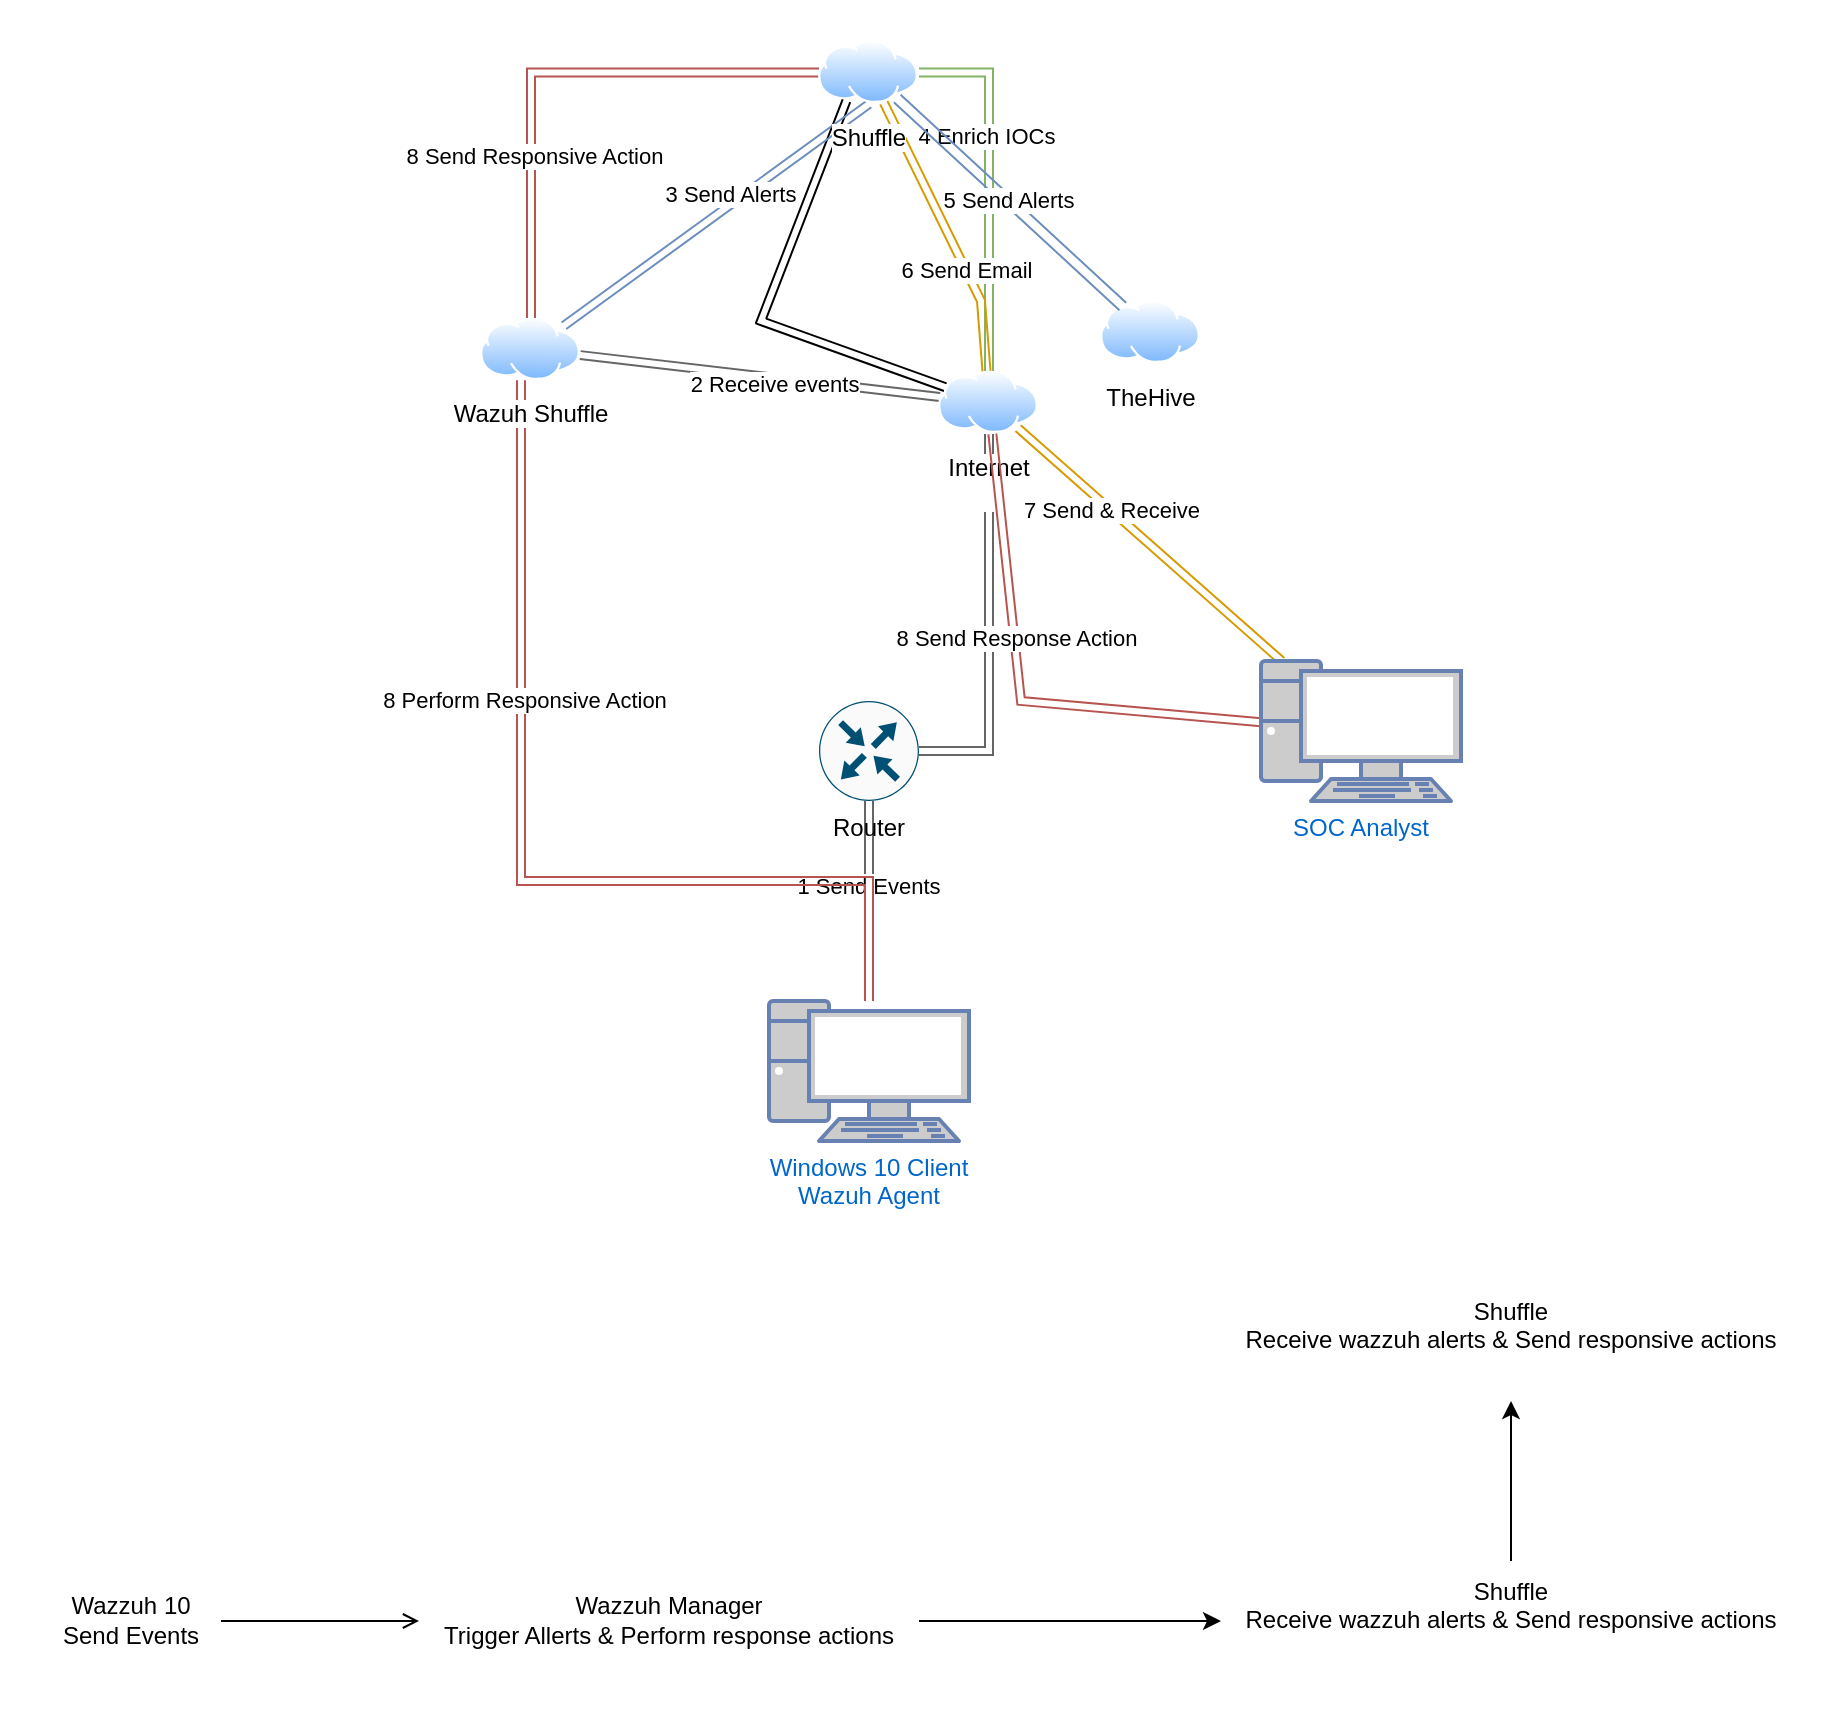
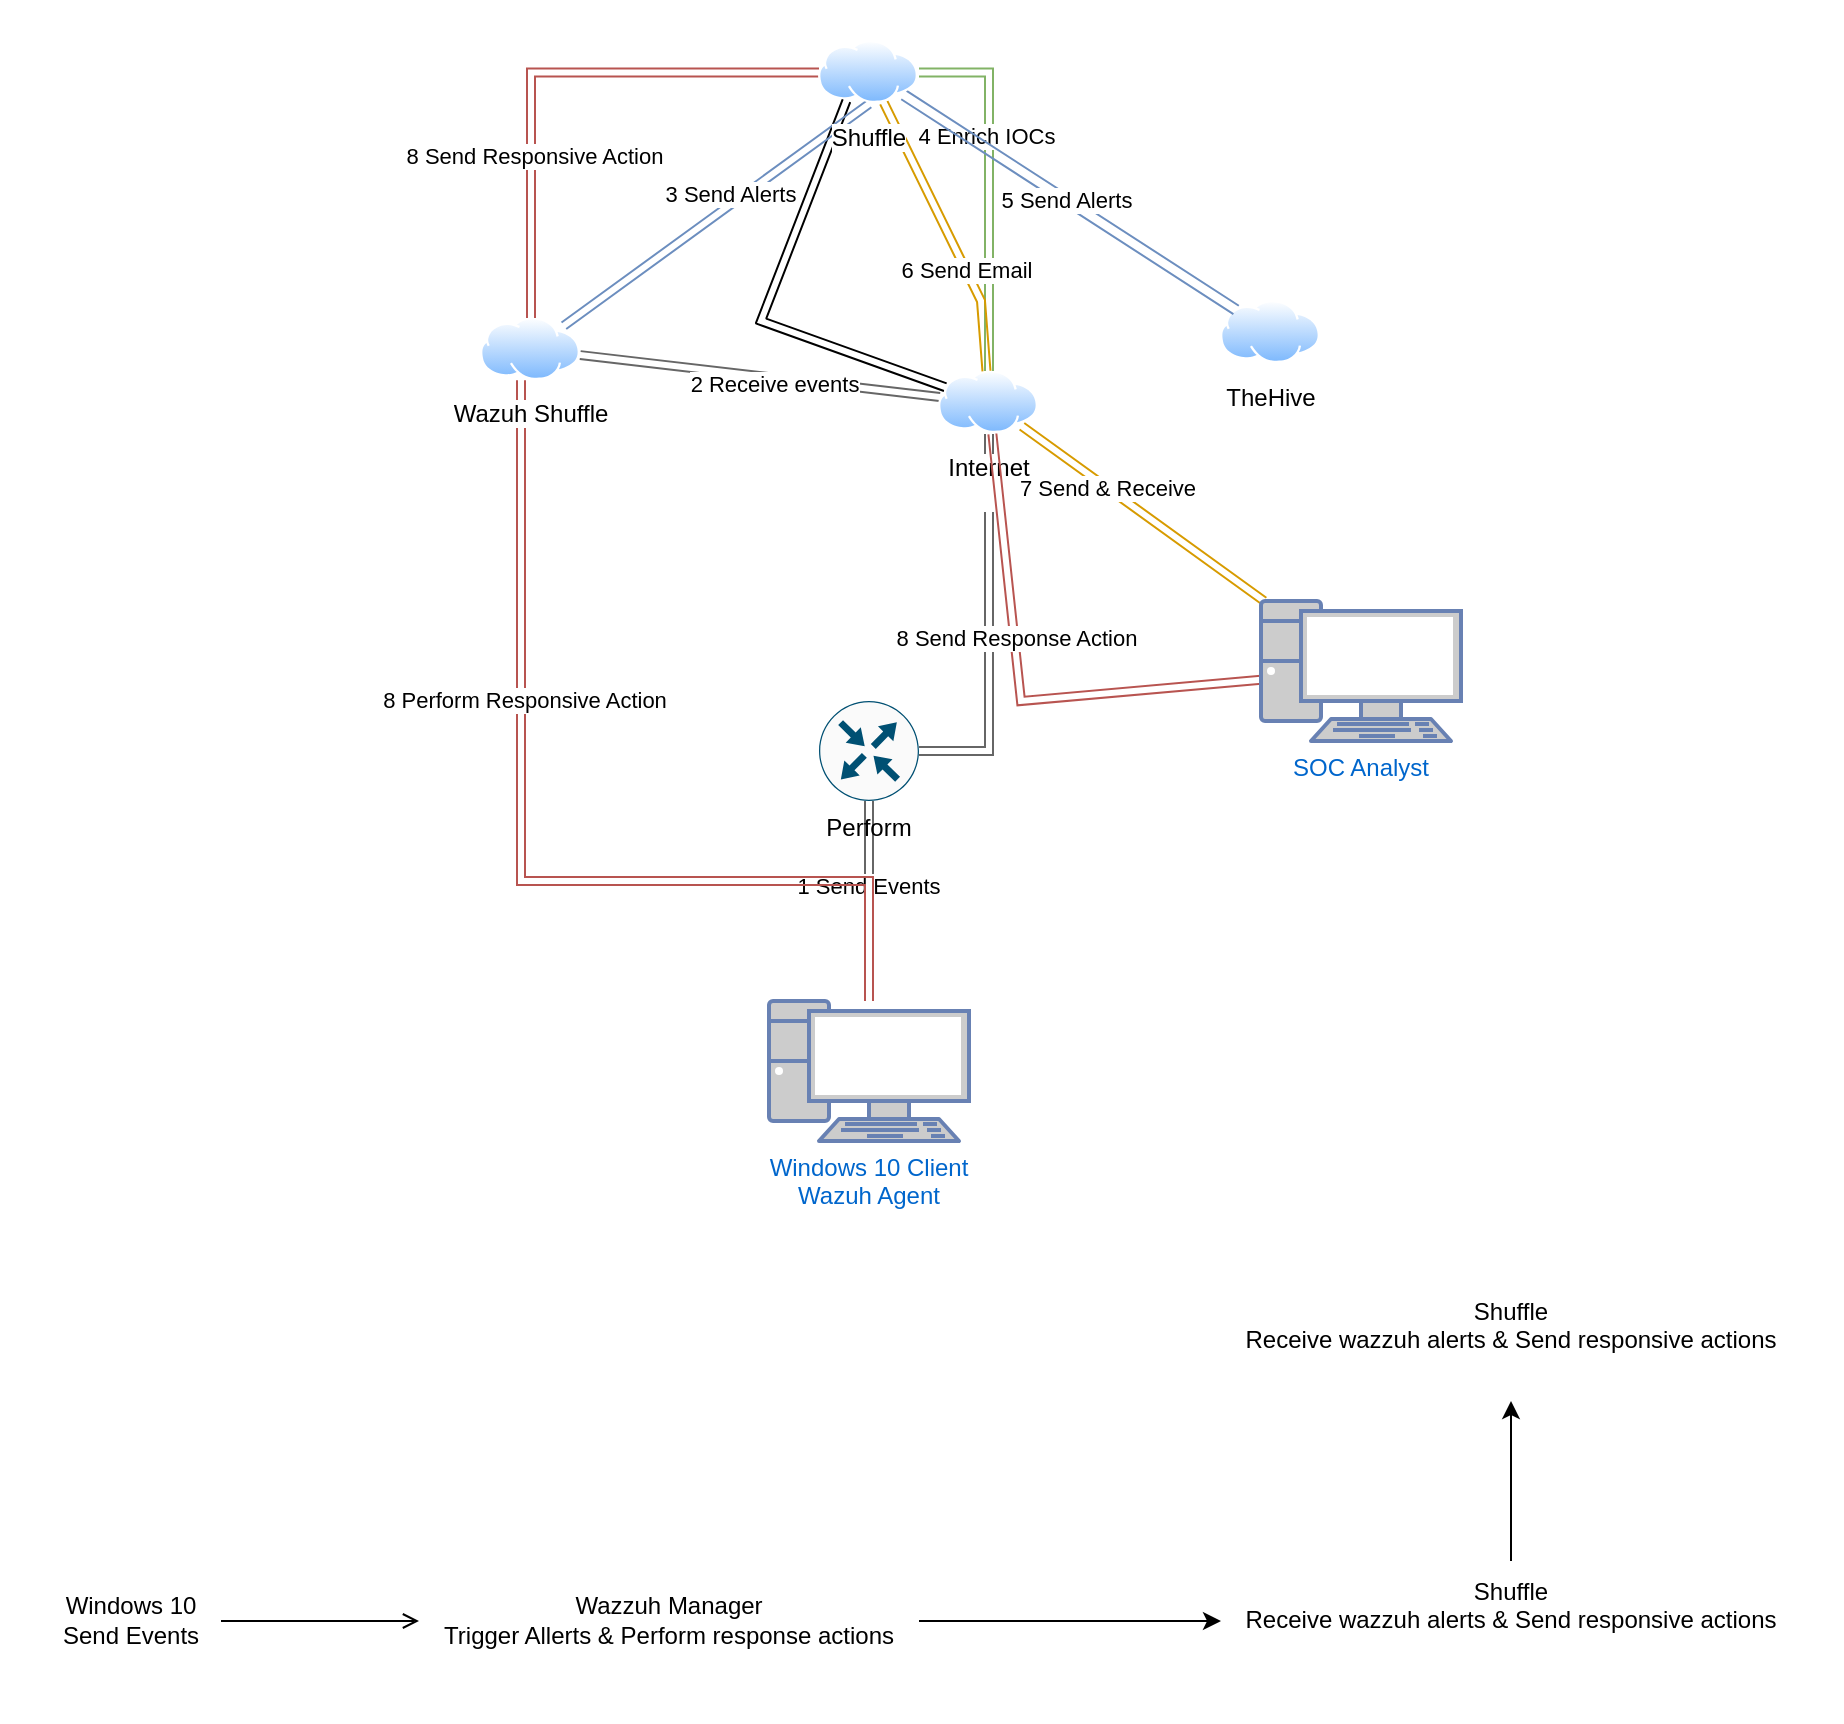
node "TheHive": moved (1151, 333) -> (1271, 333)
node "SOC Analyst": moved (1361, 731) -> (1361, 671)
node "Router": label "Router" -> "Perform"
node "Wazzuh 10 Send Events": label "Wazzuh 10 Send Events" -> "Windows 10 Send Events"
